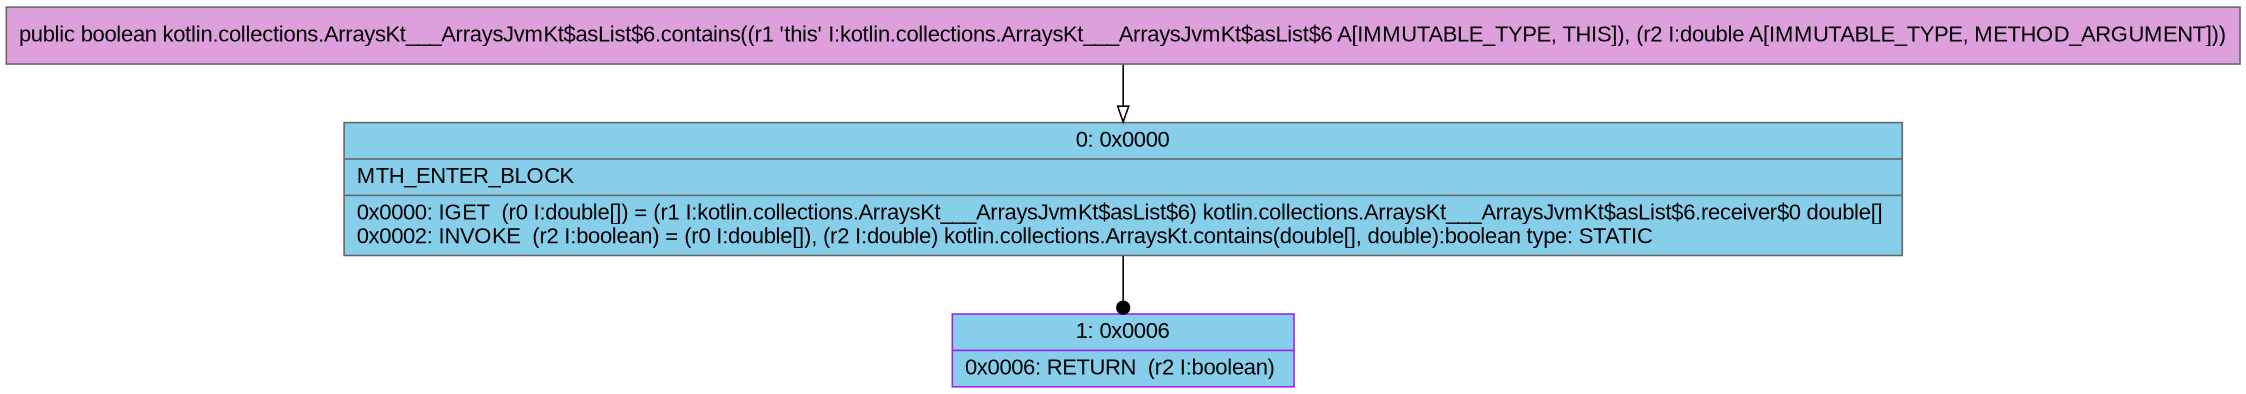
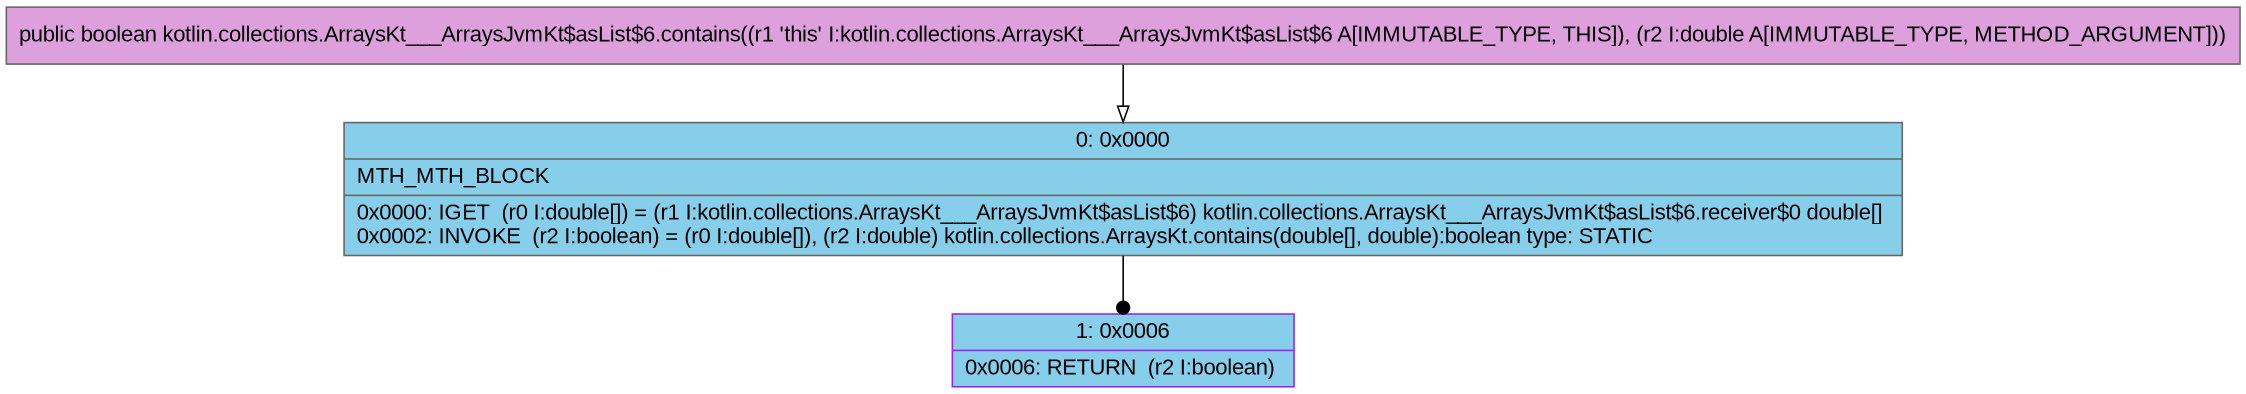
node "0: 0x0000": text "MTH_ENTER_BLOCK" -> "MTH_MTH_BLOCK"
